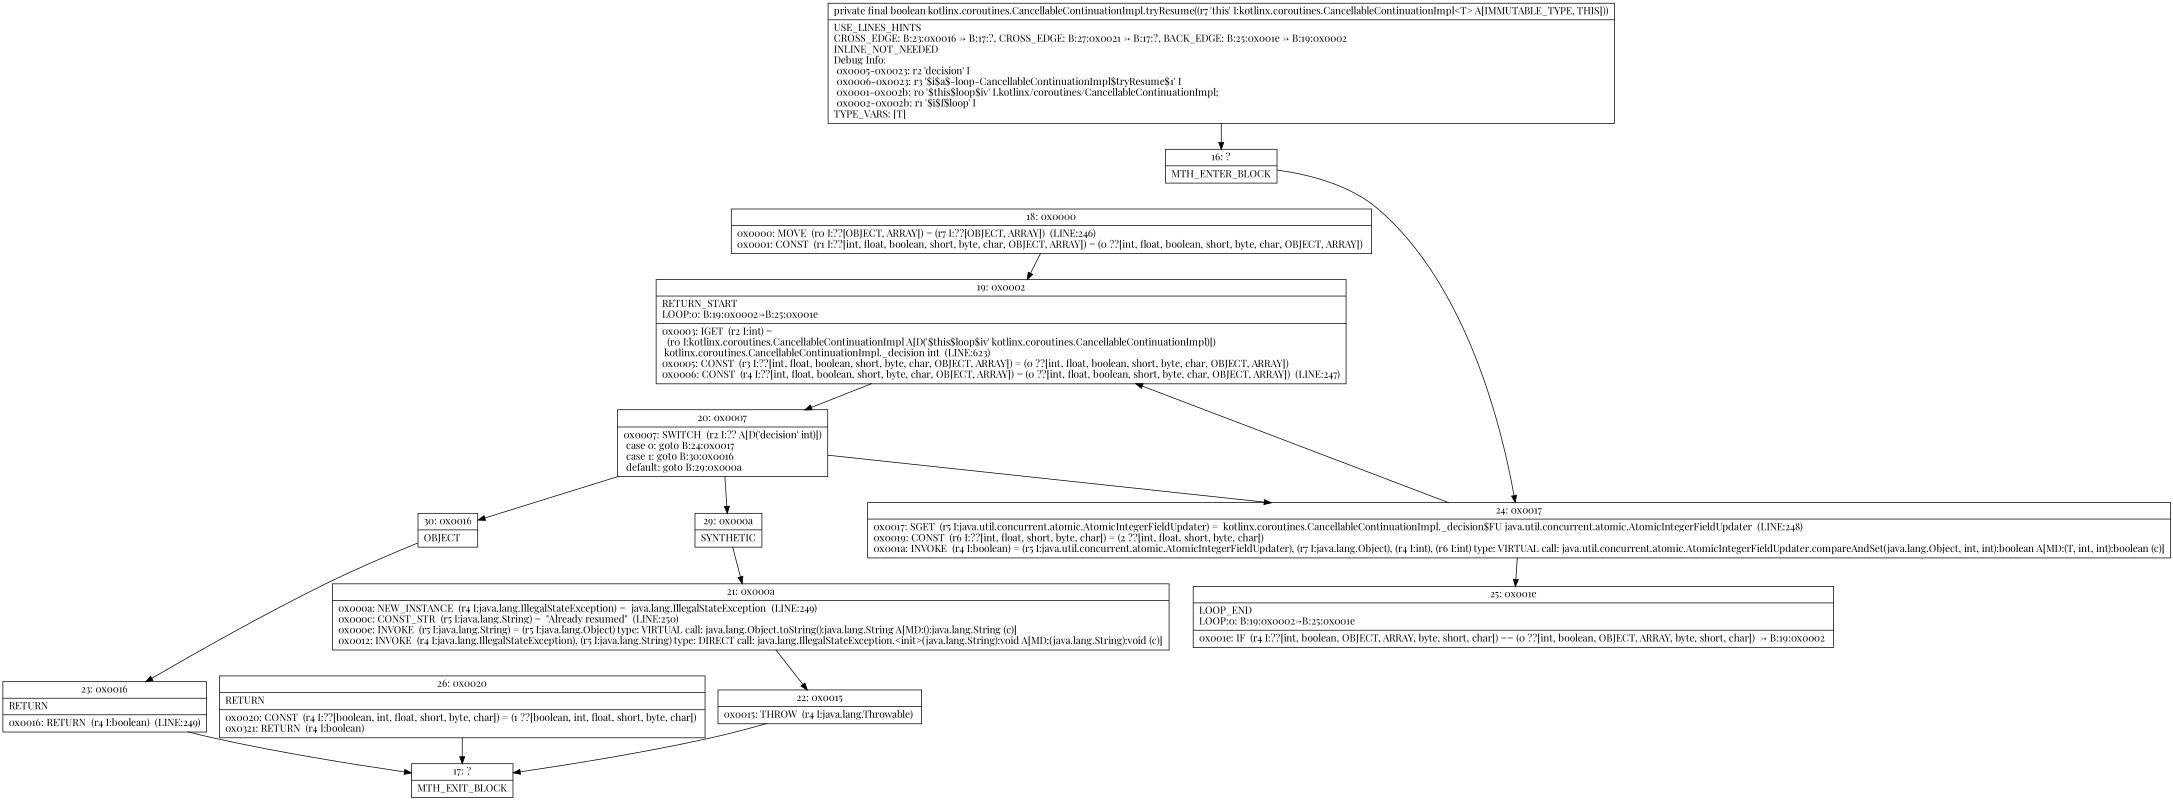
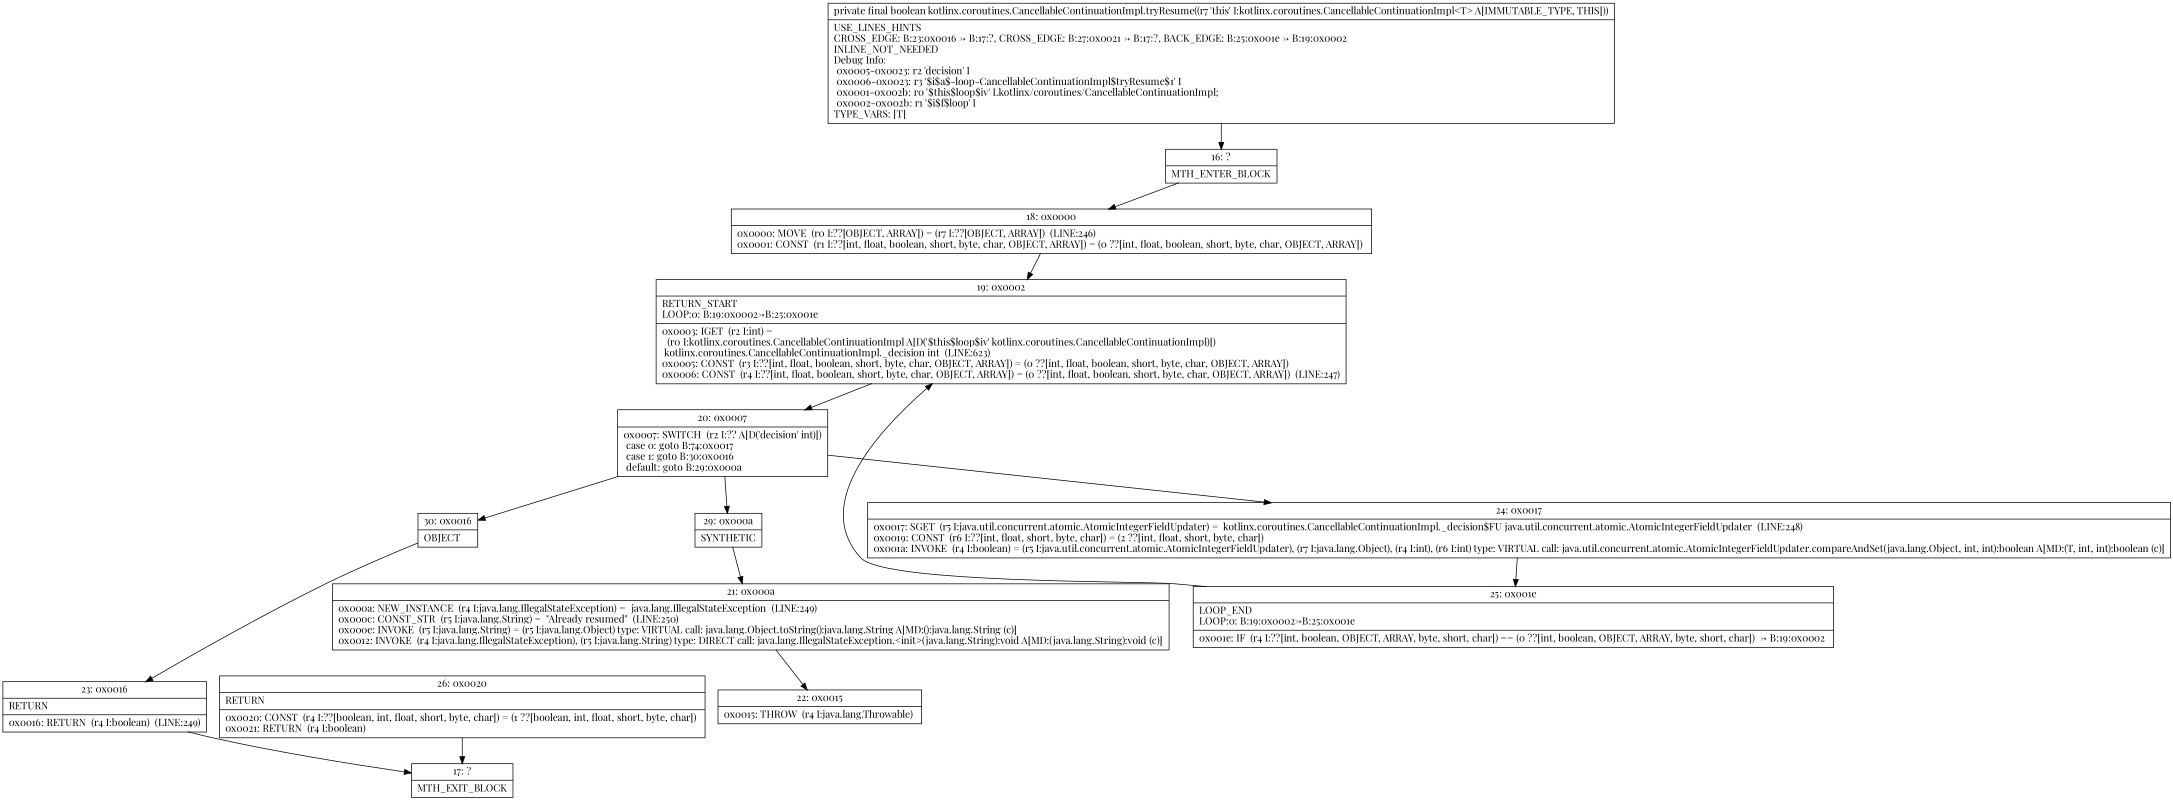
edge "16: ?" -> "24: 0x0017": now "16: ?" -> "18: 0x0000"
edge "24: 0x0017" -> "19: 0x0002": now "25: 0x001e" -> "19: 0x0002"
node "20: 0x0007": text "case 0: goto B:24:0x0017" -> "case 0: goto B:74:0x0017"
node "26: 0x0020": text "0x0321: RETURN  (r4 I:boolean)" -> "0x0021: RETURN  (r4 I:boolean)"
edge "22: 0x0015" -> "17: ?": removed
